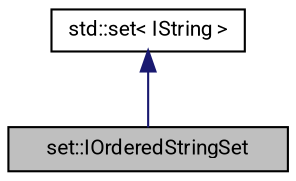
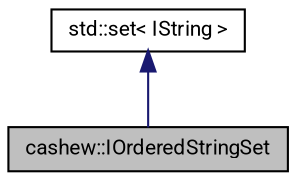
node "set::IOrderedStringSet": label "set::IOrderedStringSet" -> "cashew::IOrderedStringSet"
